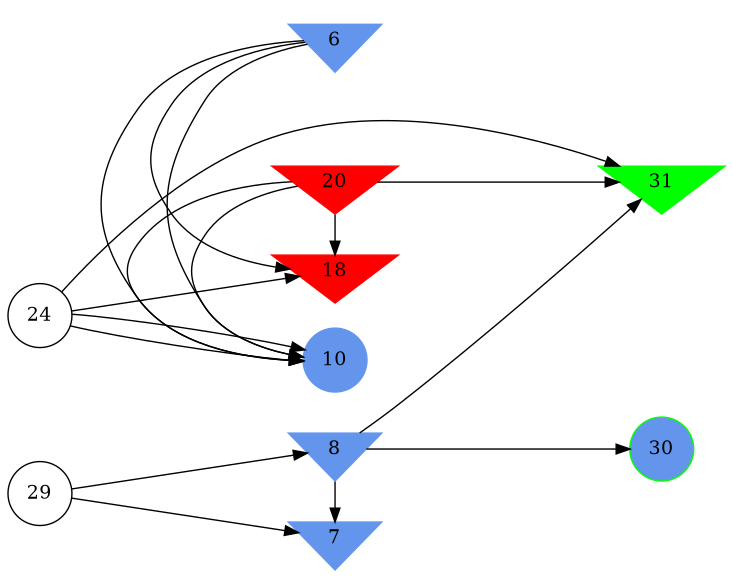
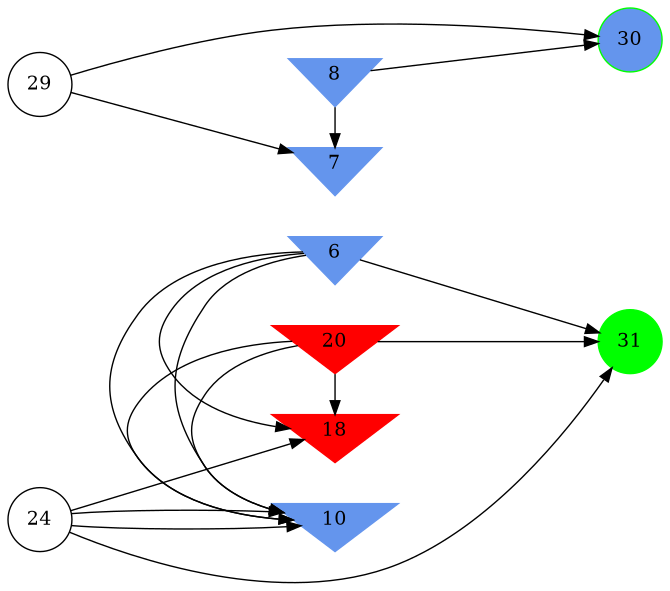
node "31": shape invtriangle -> circle
edge "8" -> "31": now "6" -> "31"
node "10": shape circle -> invtriangle
edge "29" -> "8": now "29" -> "30"
